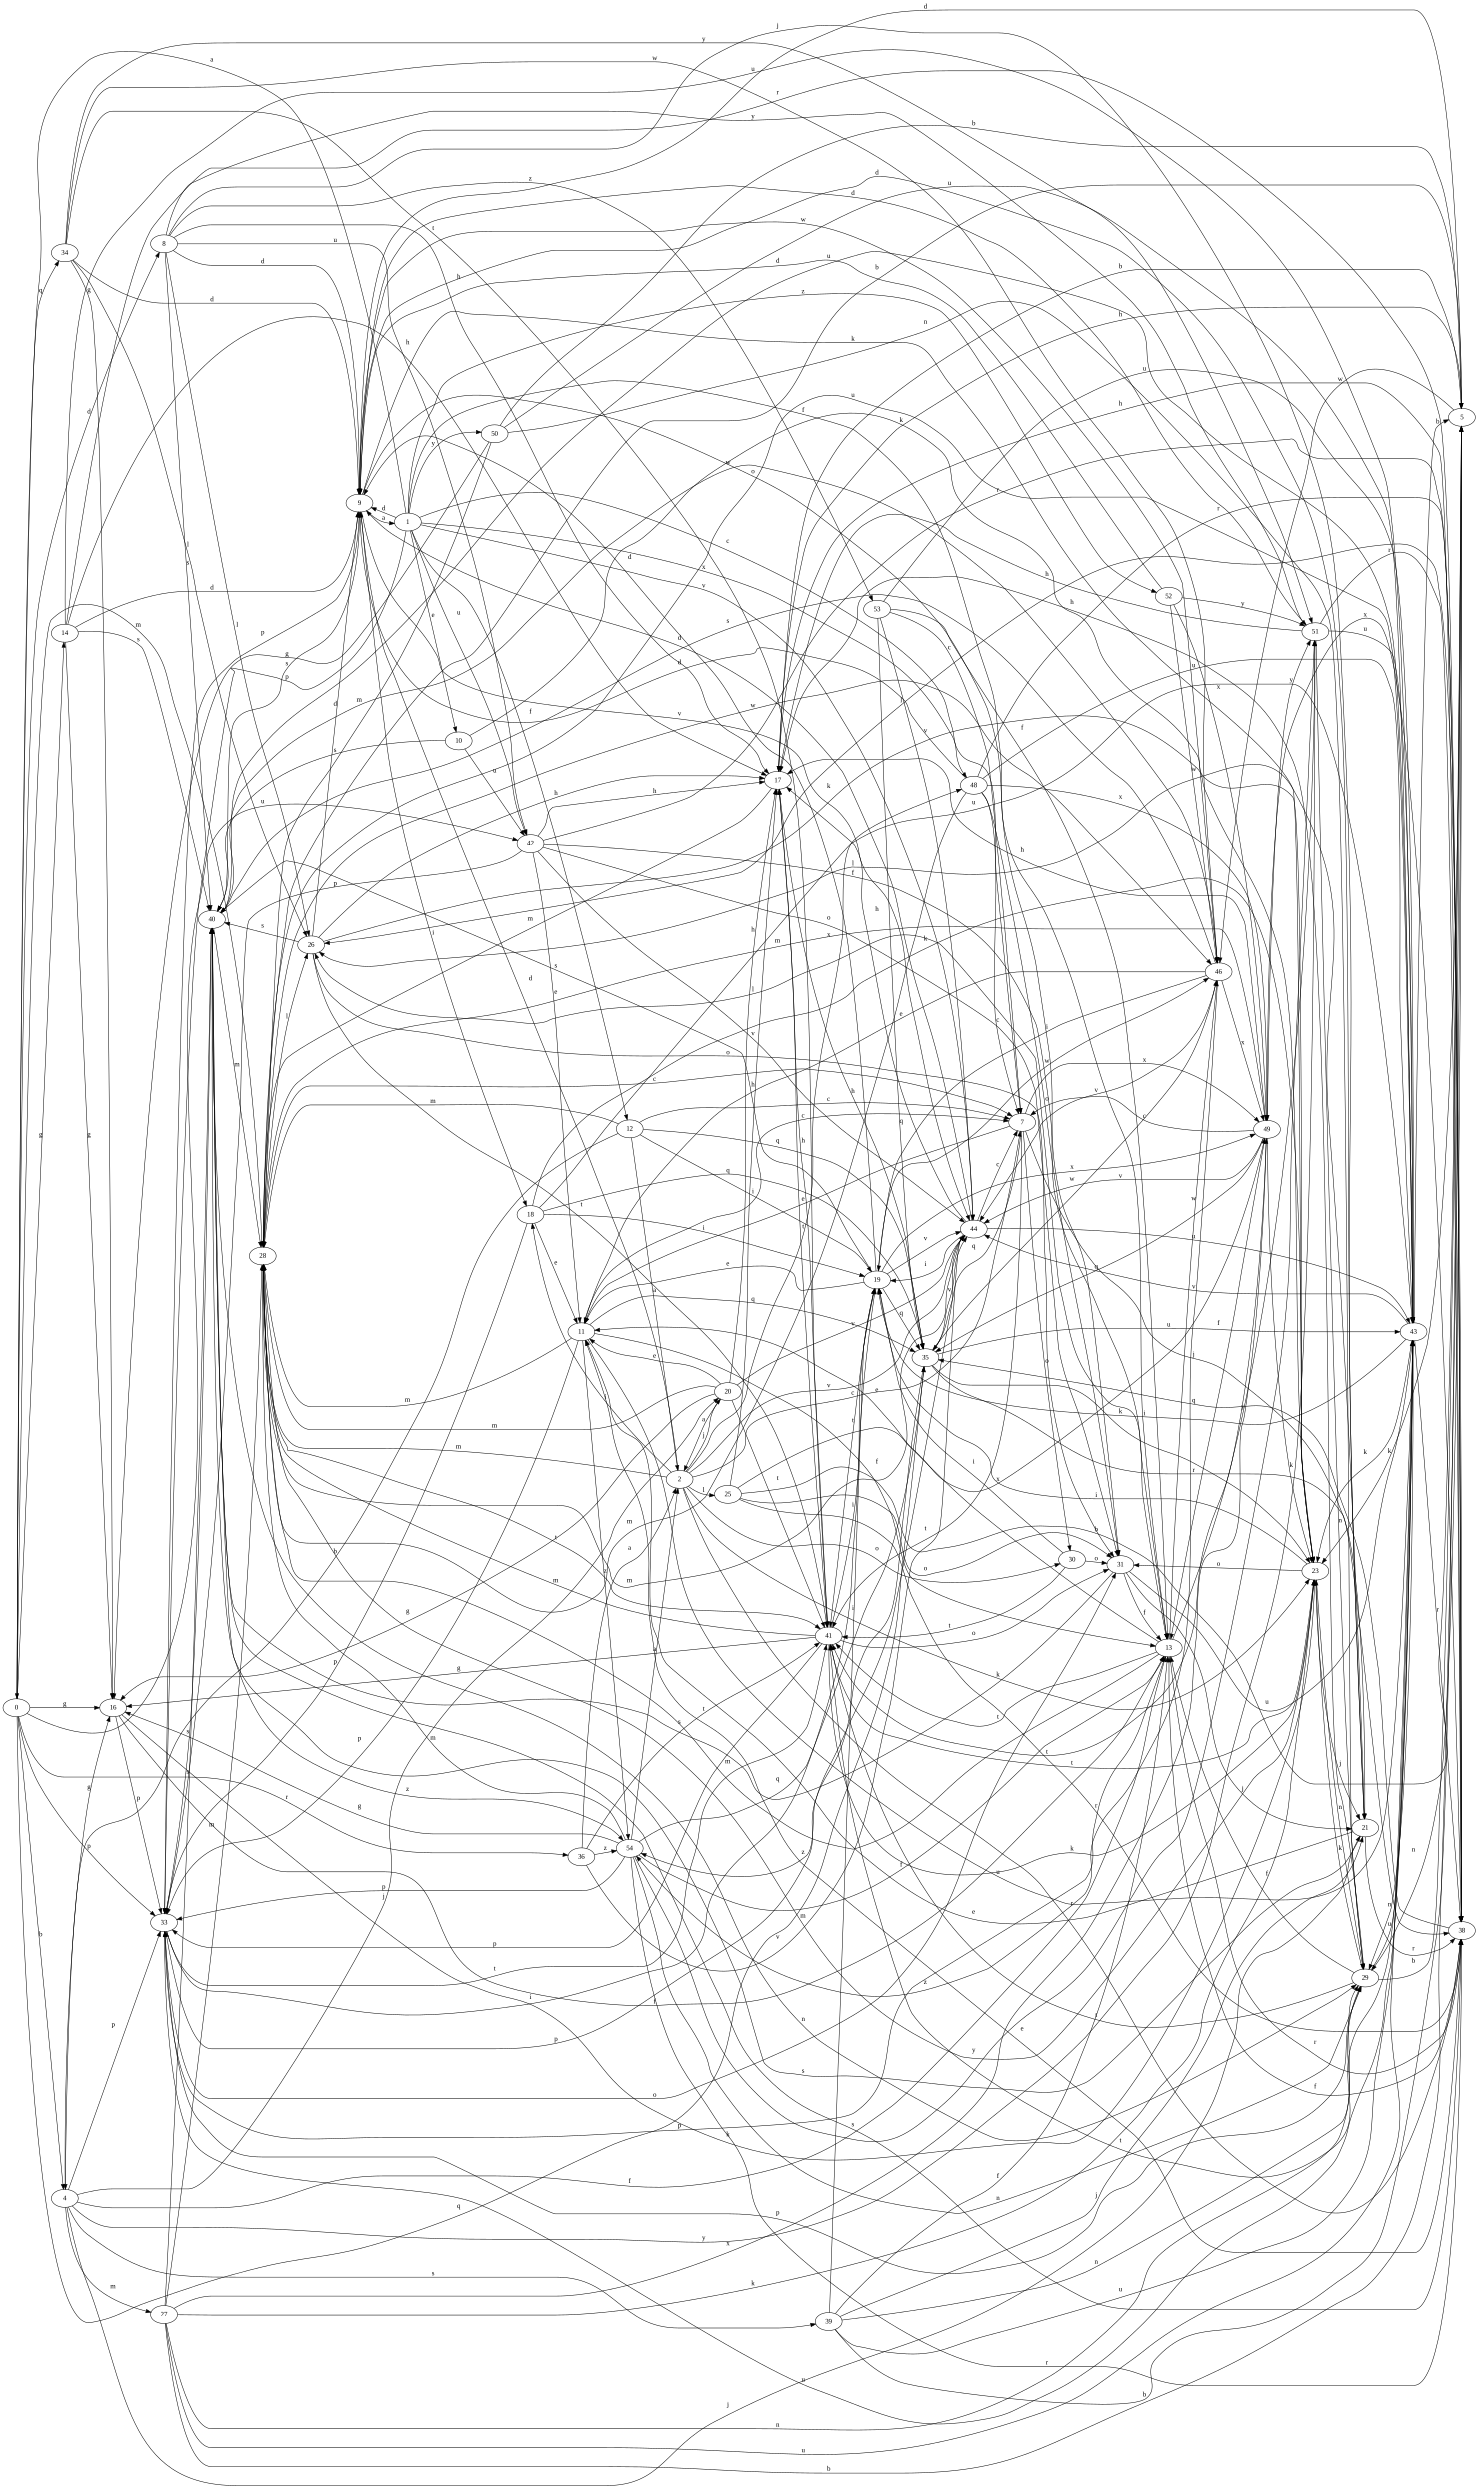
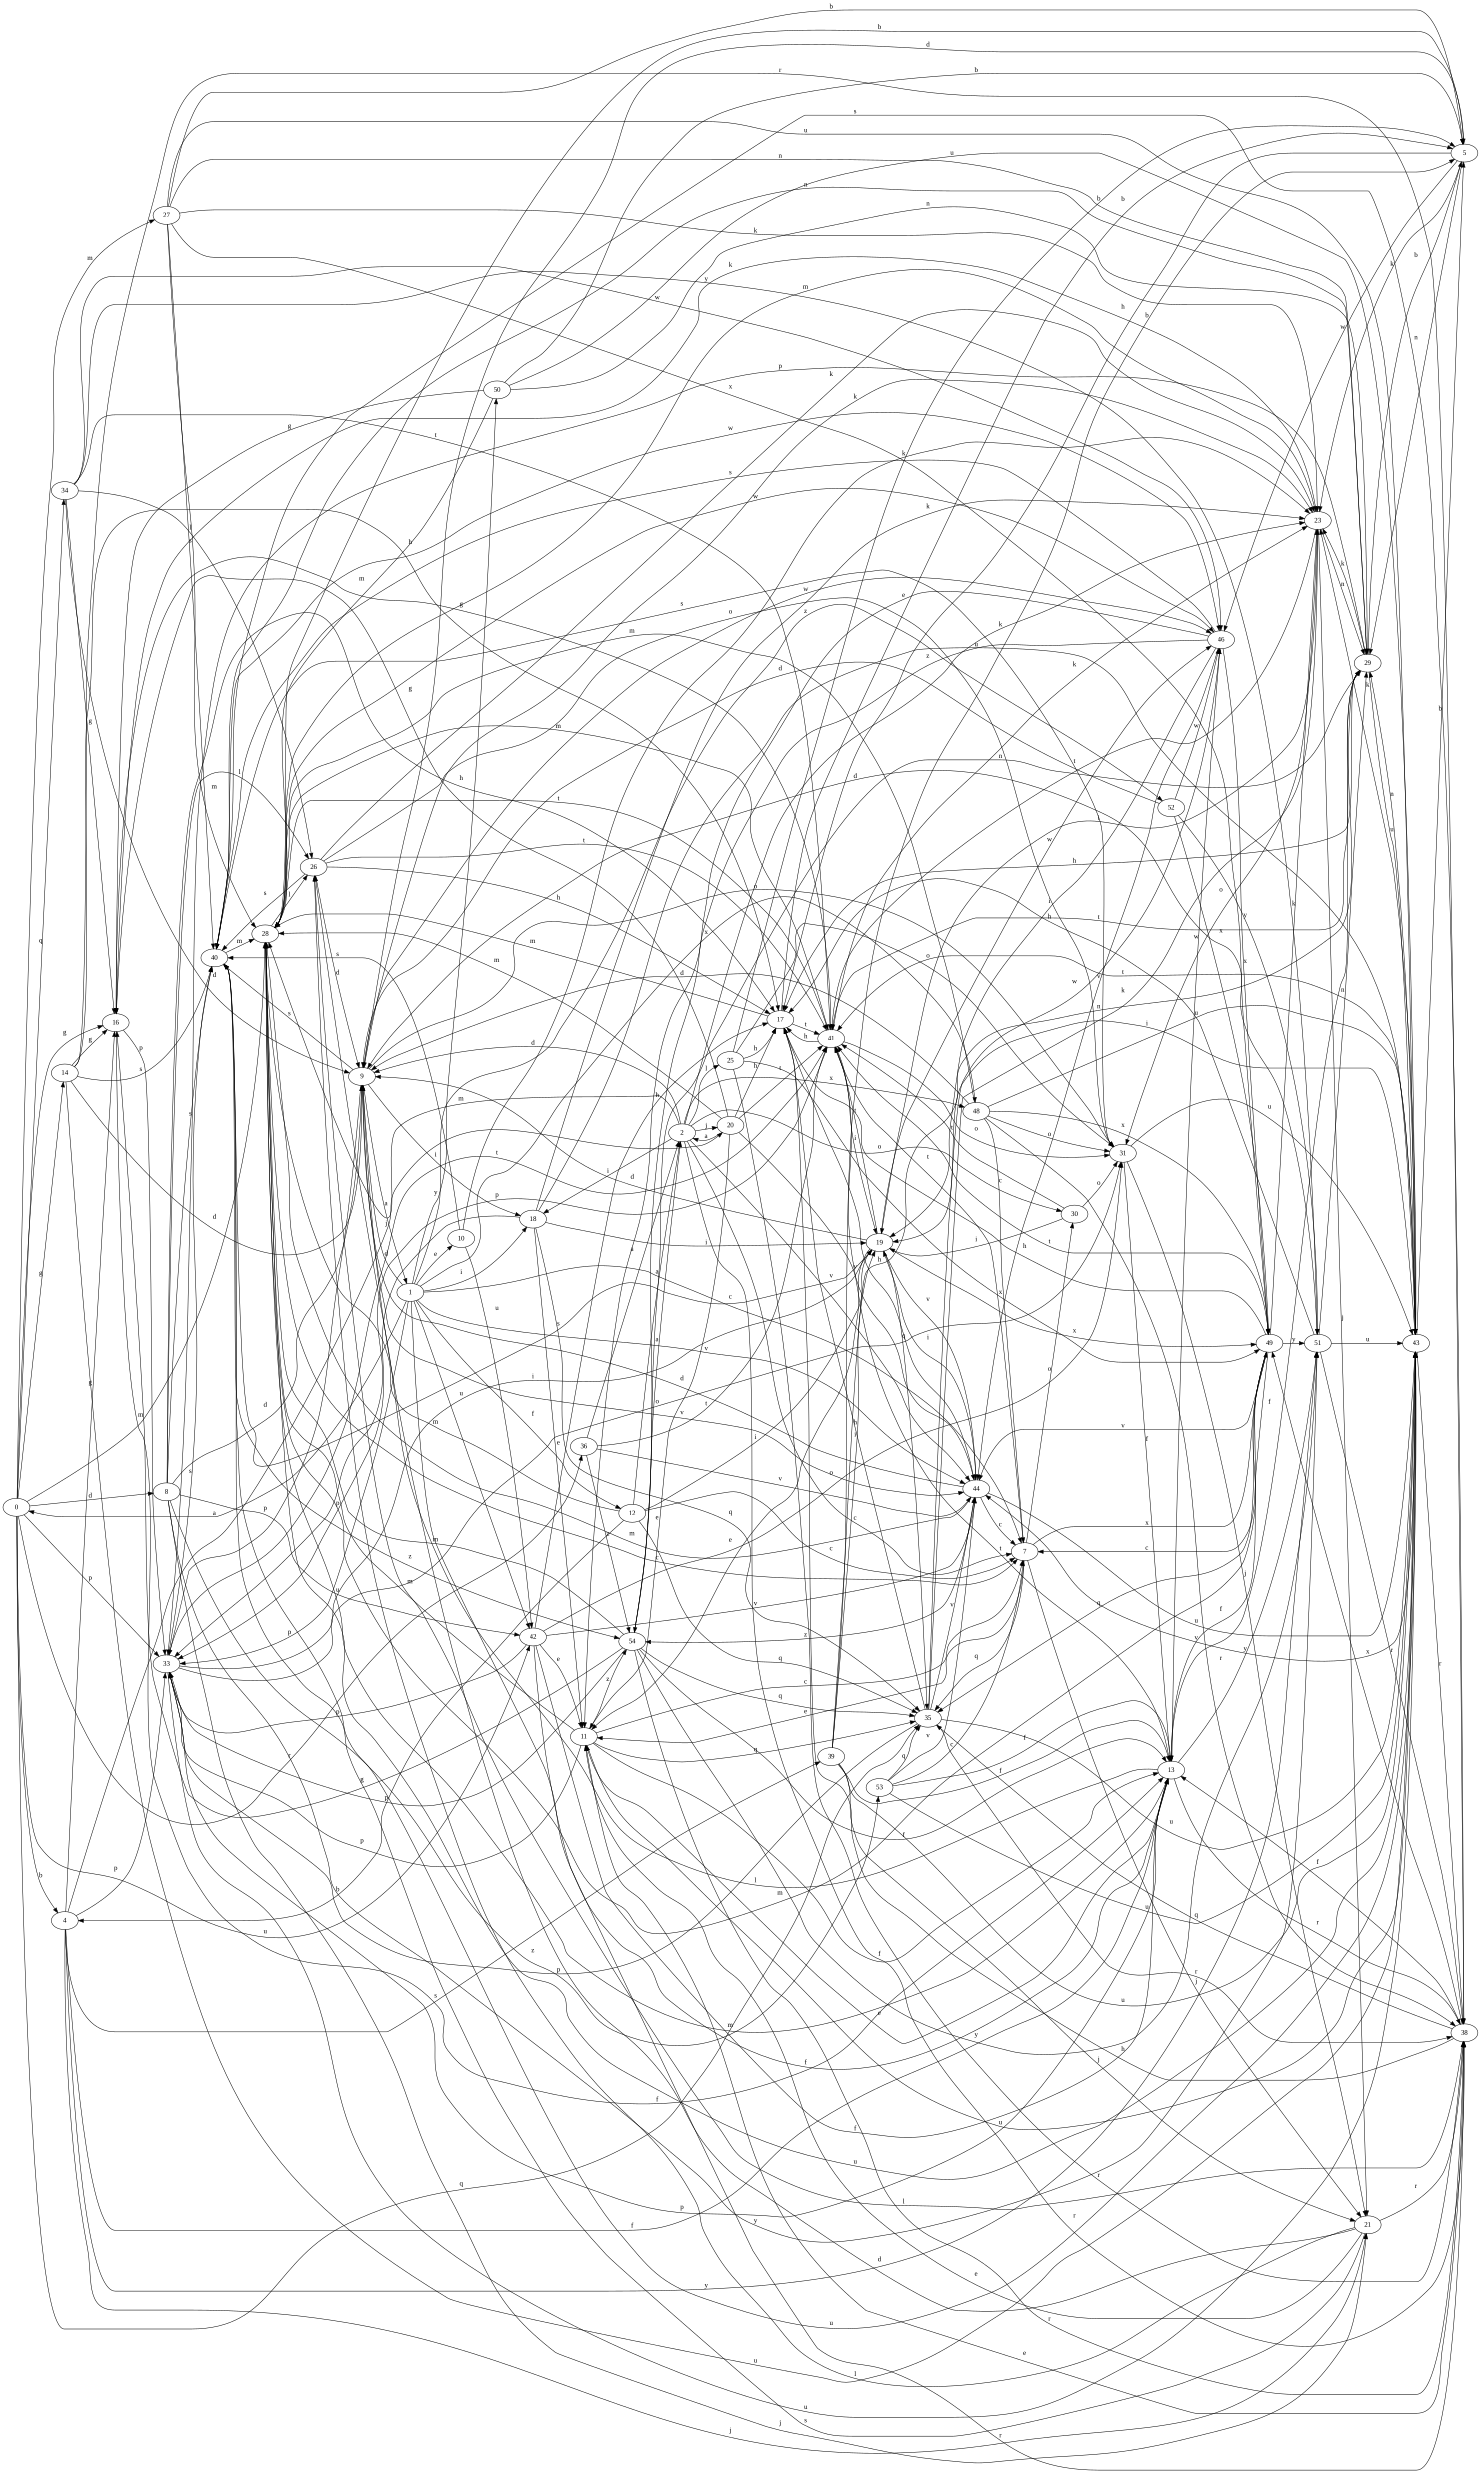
edge "1" -> "18": added, label "i"
edge "4" -> "27": now "0" -> "27"
